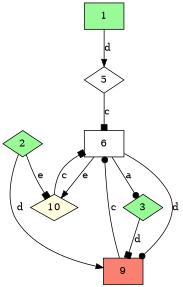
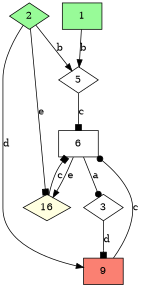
edge "2" -> "5": added, label "b"
edge "1" -> "5": label "d" -> "b"
edge "6" -> "9": removed, label "d"
node "10": label "10" -> "16"
node "3": fillcolor palegreen -> white
